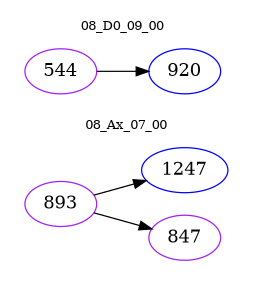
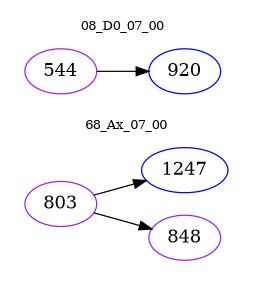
cluster "08_D0_09_00": label "08_D0_09_00" -> "08_D0_07_00"
cluster "08_Ax_07_00": label "08_Ax_07_00" -> "68_Ax_07_00"
node "893": label "893" -> "803"
node "847": label "847" -> "848"
